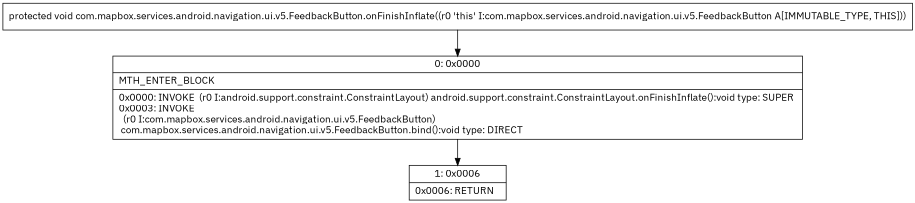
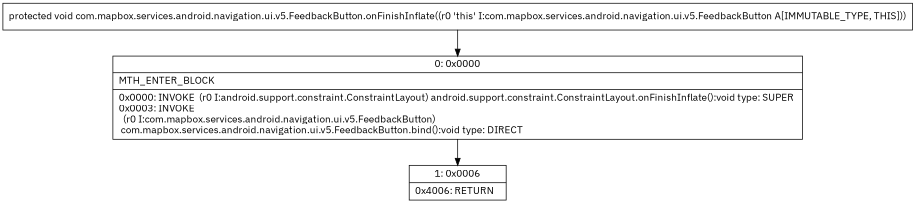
node "1: 0x0006": text "0x0006: RETURN" -> "0x4006: RETURN"
